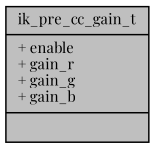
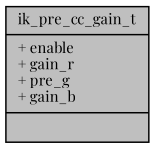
node "ik_pre_cc_gain_t": text "+ gain_g" -> "+ pre_g"
